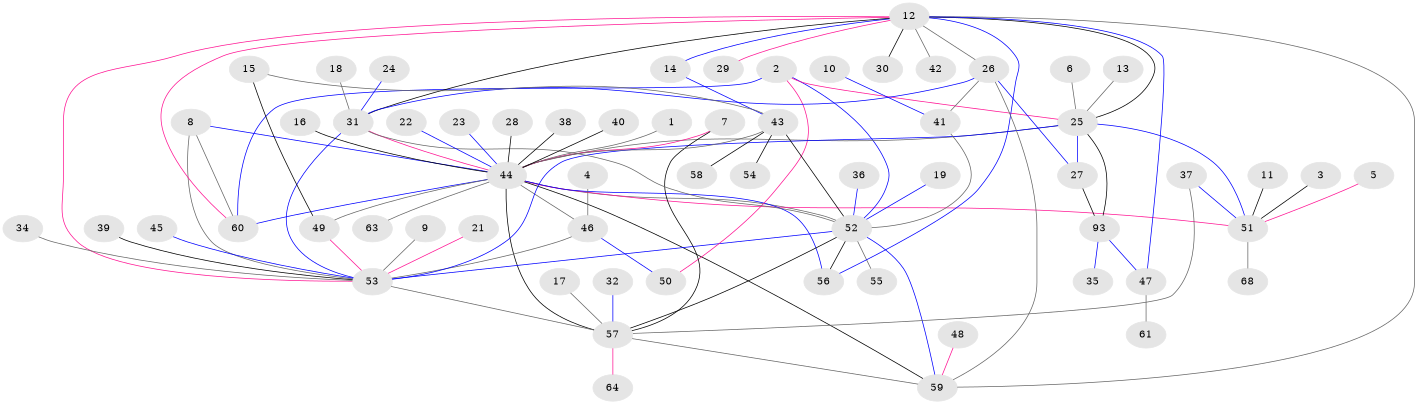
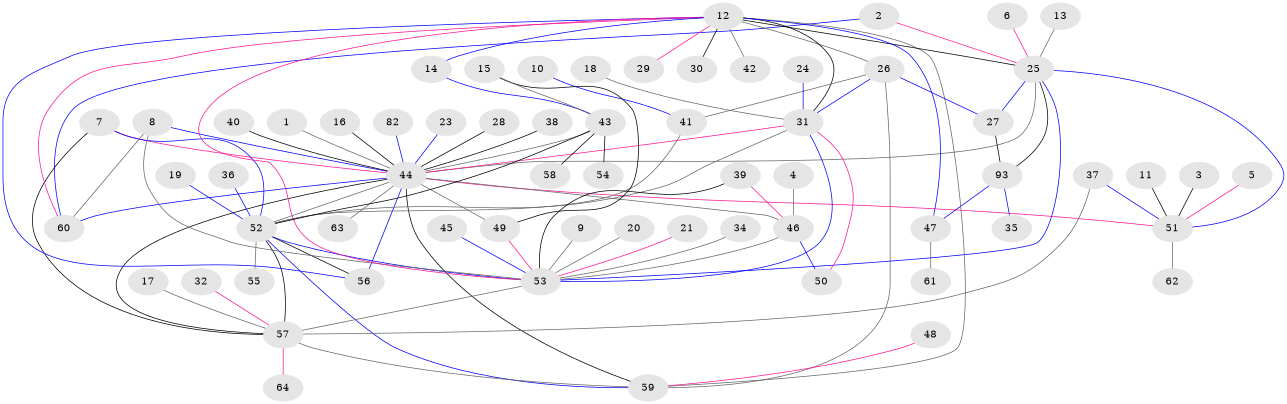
edge "6" -- "25": color gray40 -> deeppink
node "22": label "22" -> "82"
edge "2" -- "52": now "7" -- "52"
edge "2" -- "50": now "31" -- "50"
edge "39" -- "46": added
node "20": added
node "68": label "68" -> "62"
edge "32" -- "57": color blue -> deeppink
